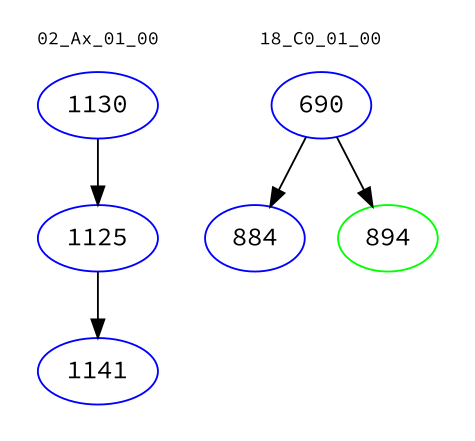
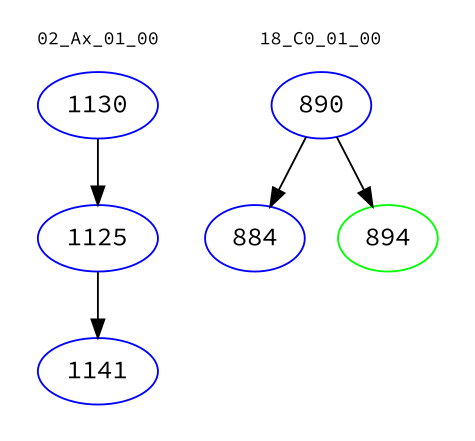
node "690": label "690" -> "890"
